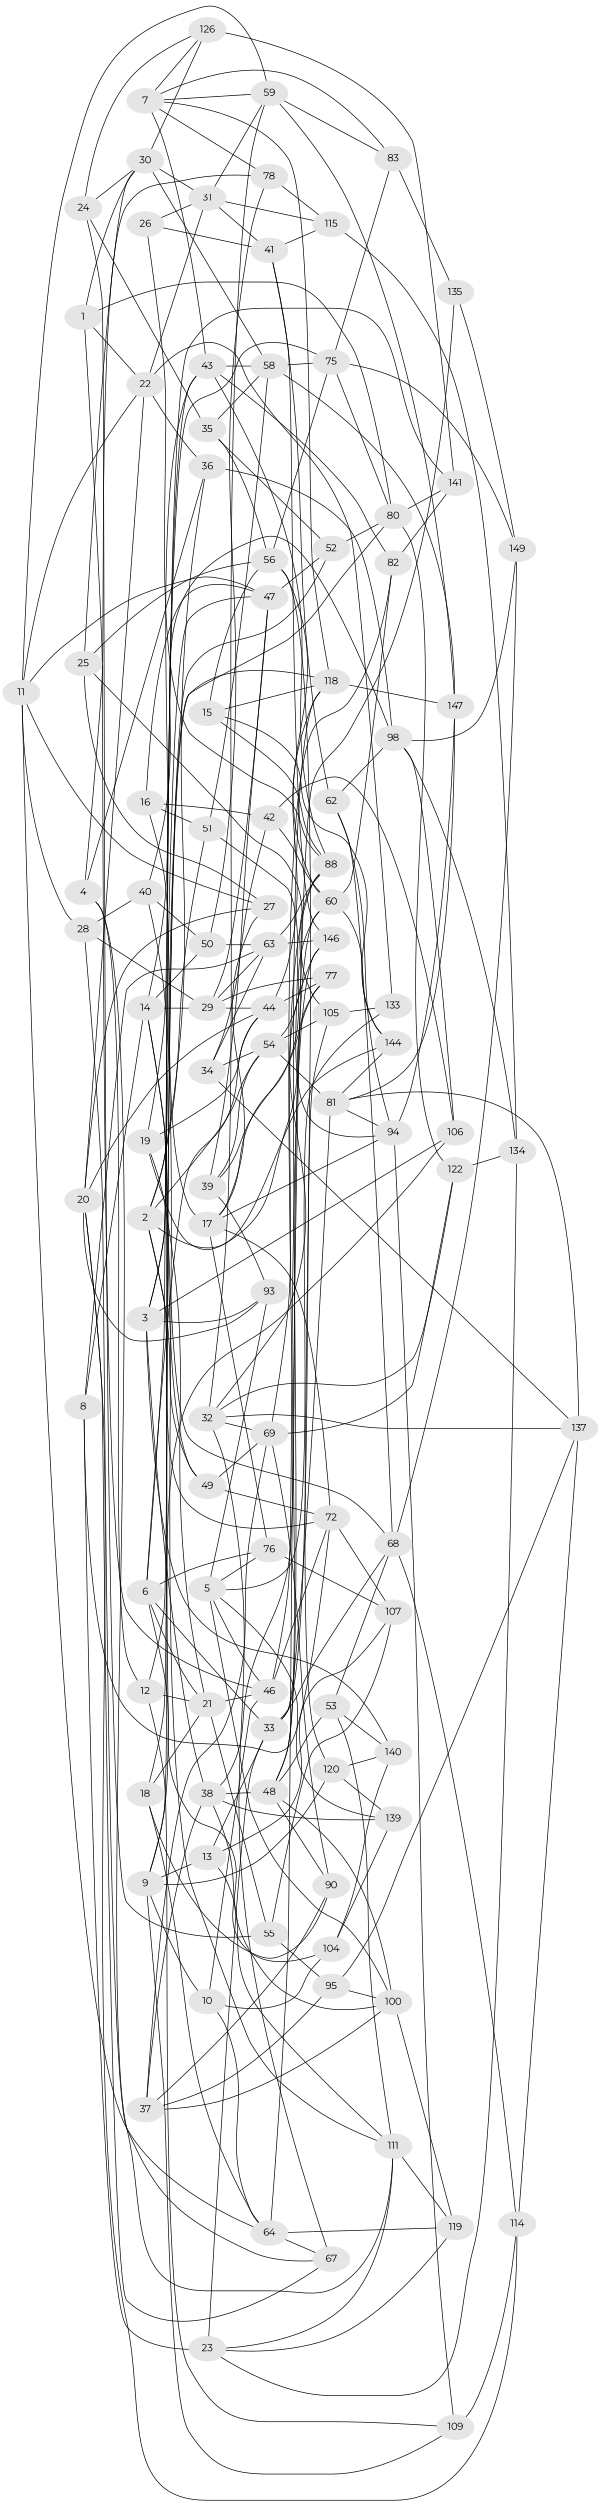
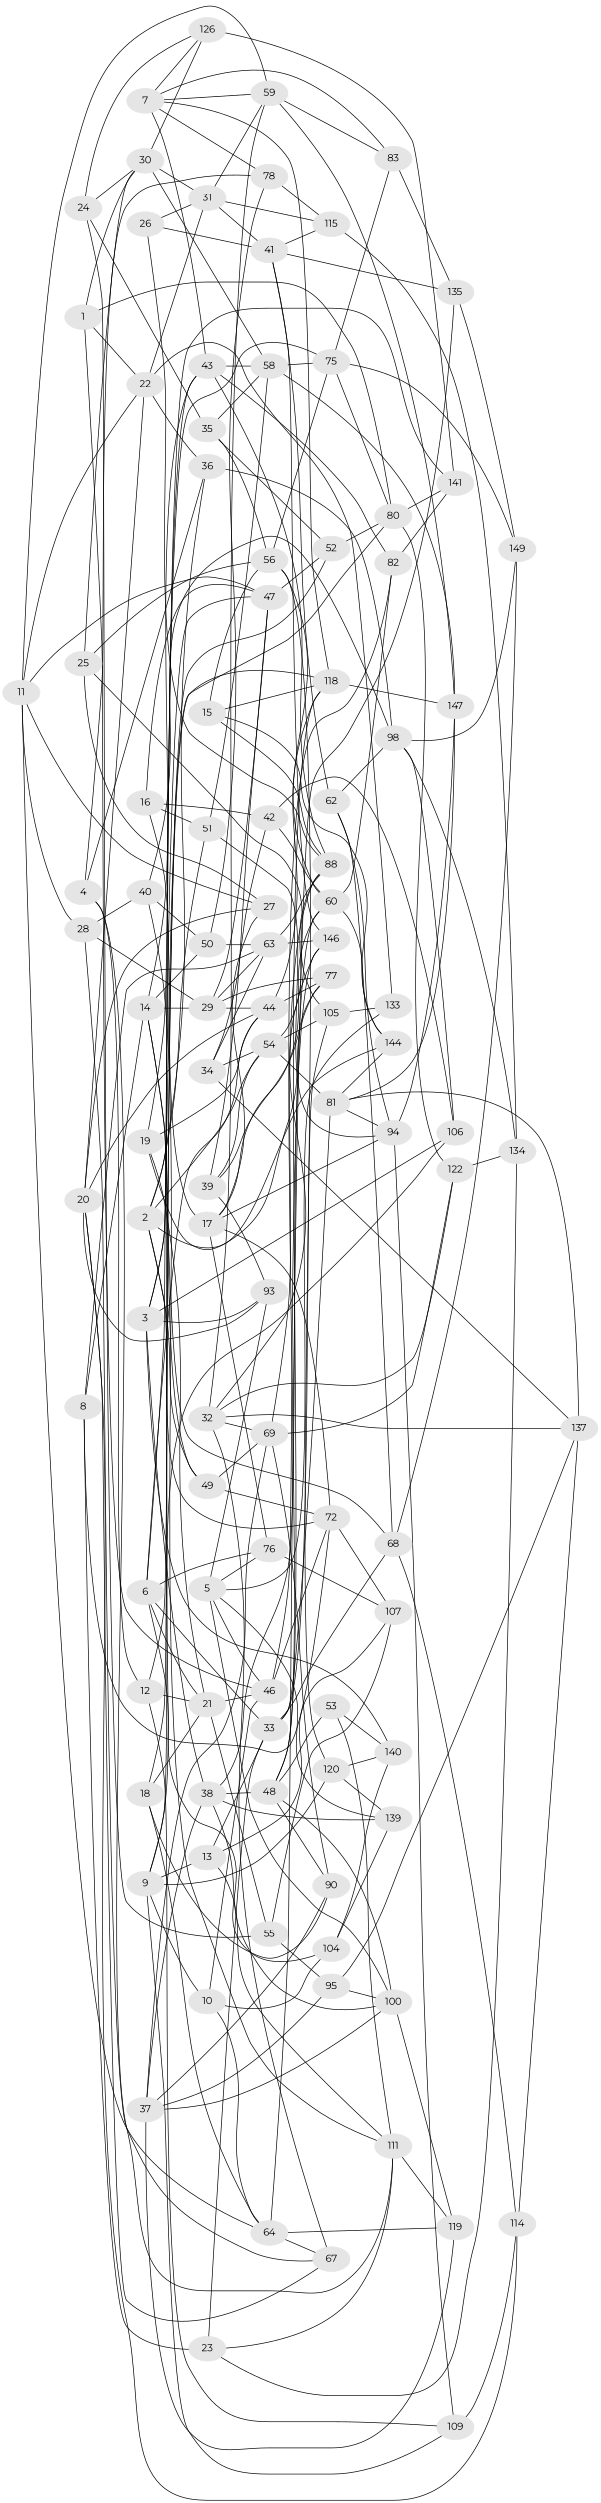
edge "41" -- "135": added
edge "68" -- "53": removed
edge "119" -- "23": now "119" -- "37"
